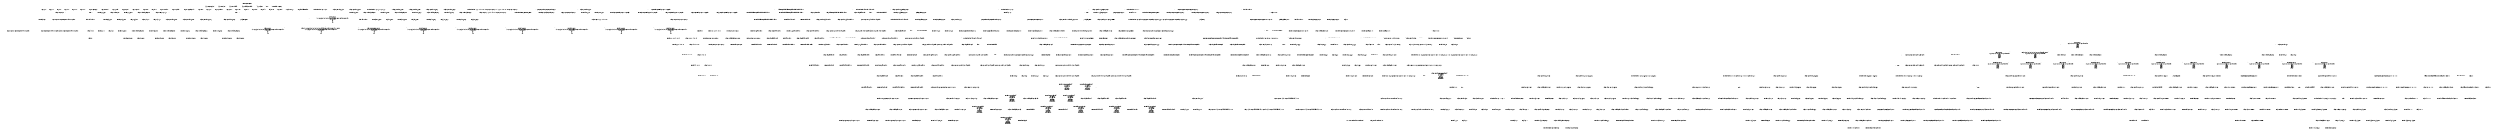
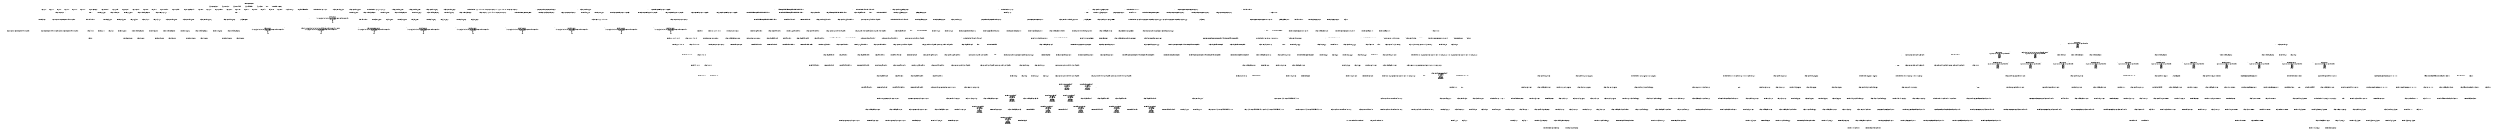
node "(PARAM,size_t req_randomness_len)": label "(PARAM,size_t req_randomness_len)" -> "(PARAM,size_t req_ies_len)"
